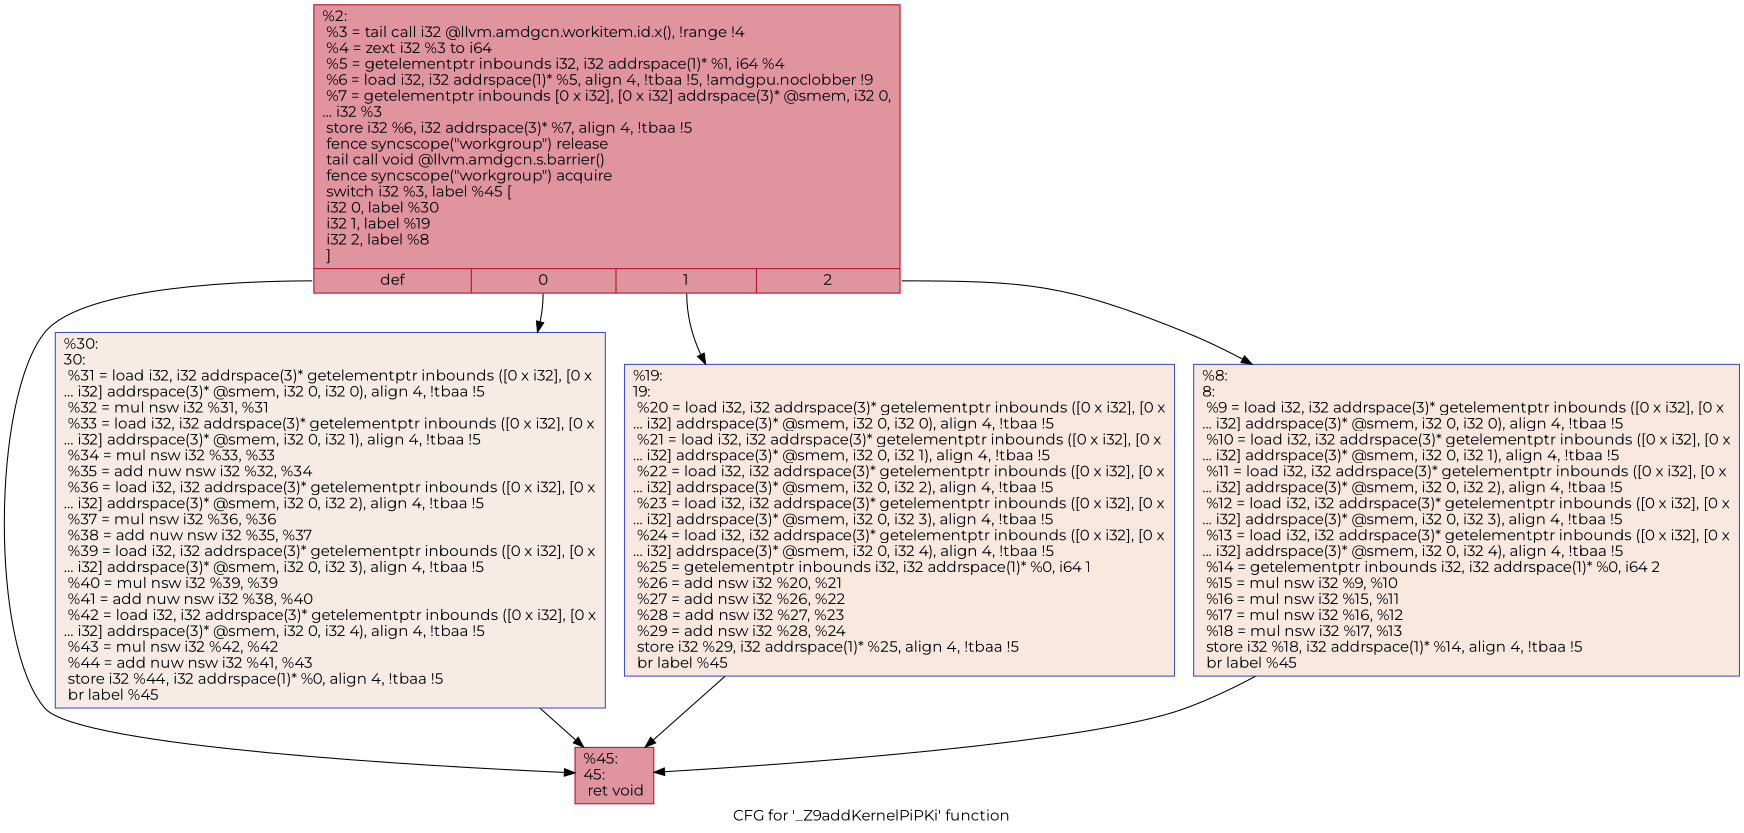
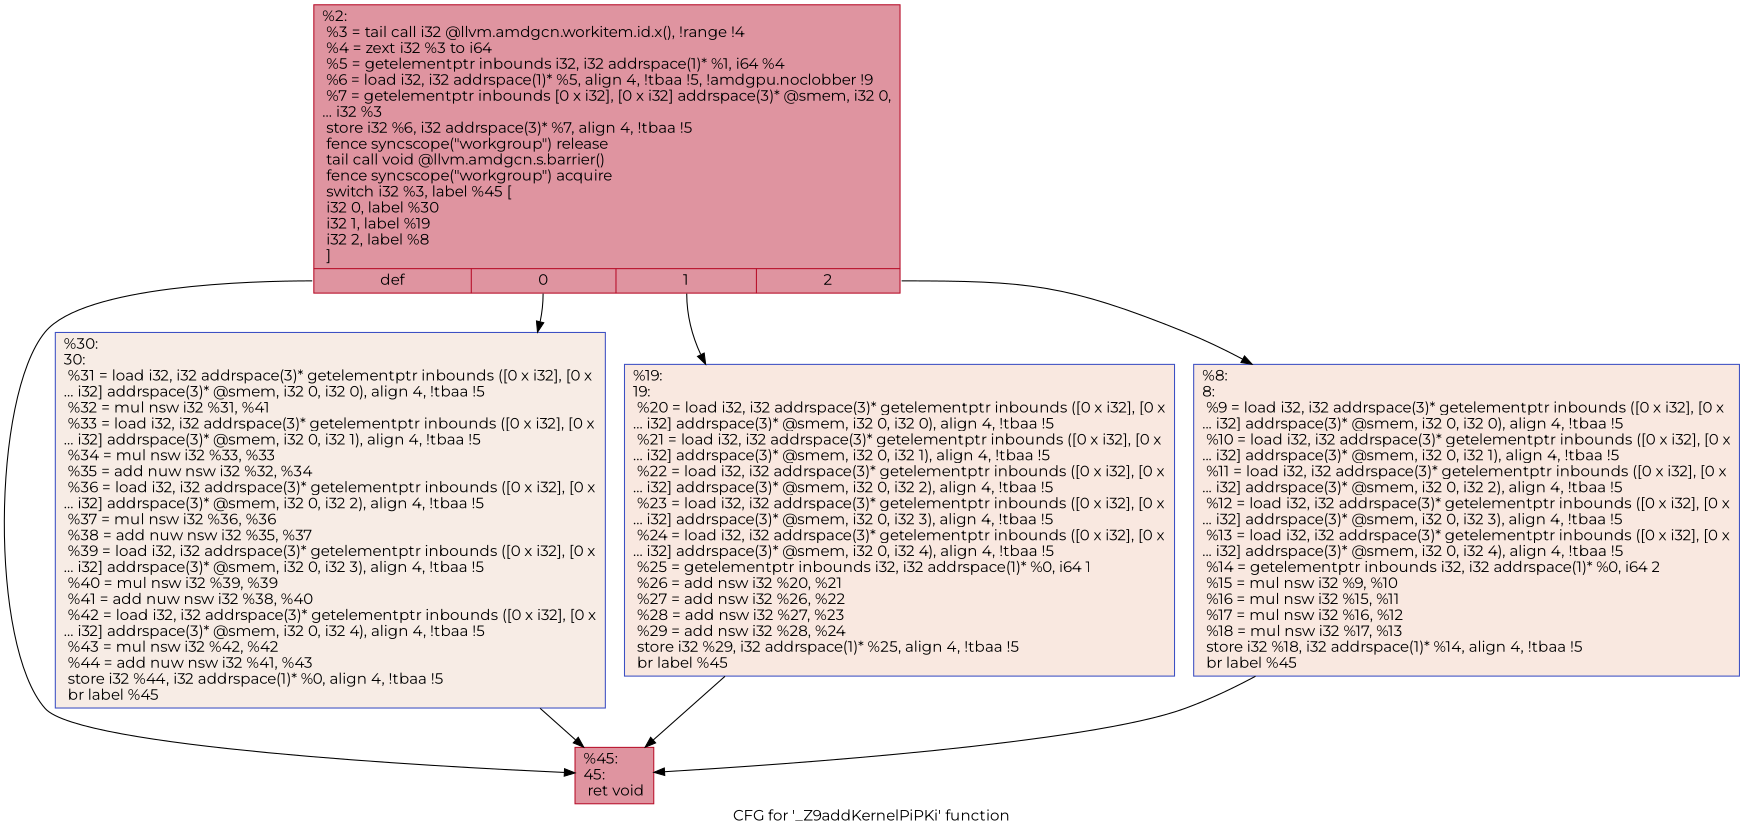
node "%30:": text "%32 = mul nsw i32 %31, %31" -> "%32 = mul nsw i32 %31, %41"
